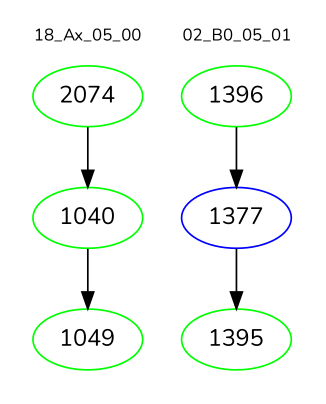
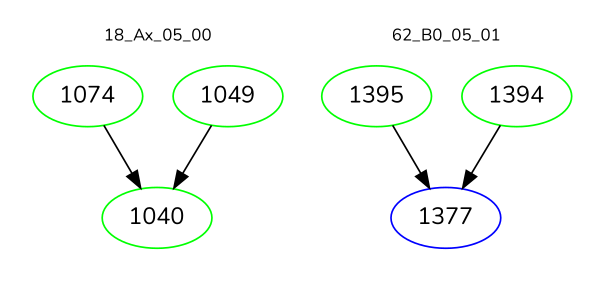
cluster "02_B0_05_01": label "02_B0_05_01" -> "62_B0_05_01"
node "2074": label "2074" -> "1074"
node "1396": label "1396" -> "1394"
edge "1040" -> "1049": reversed
edge "1377" -> "1395": reversed
